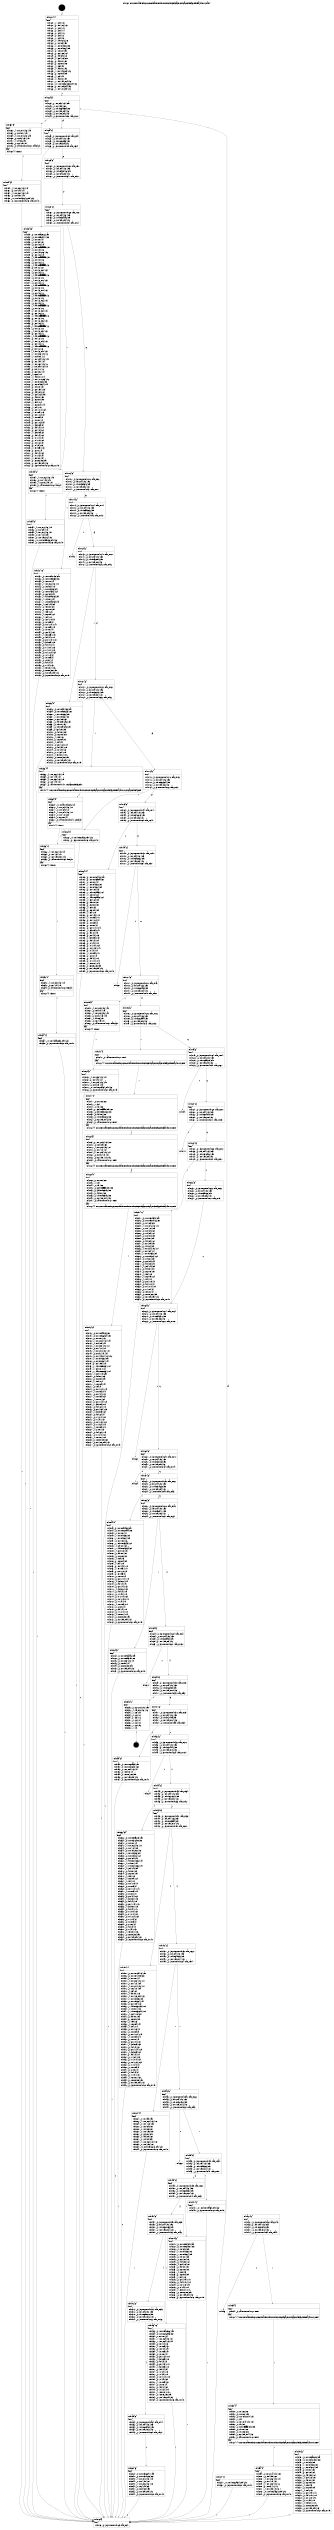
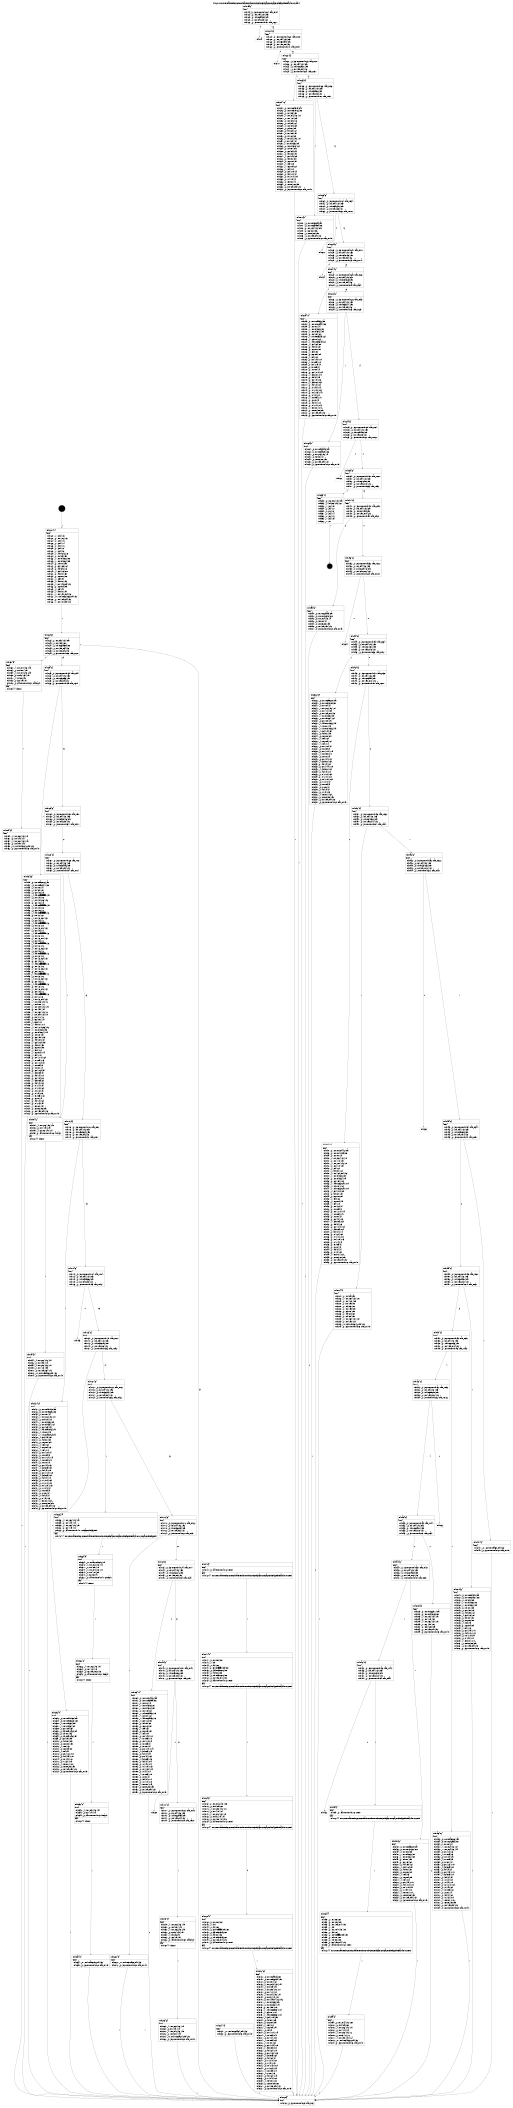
node "0x401e12 [30]": added
node "0x4017e3 [28]": removed
node "0x402756": added
node "0x401a4b [28]": added
